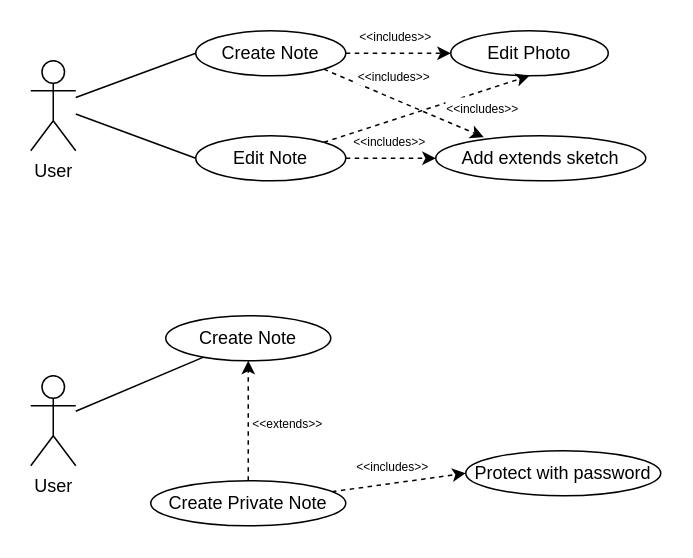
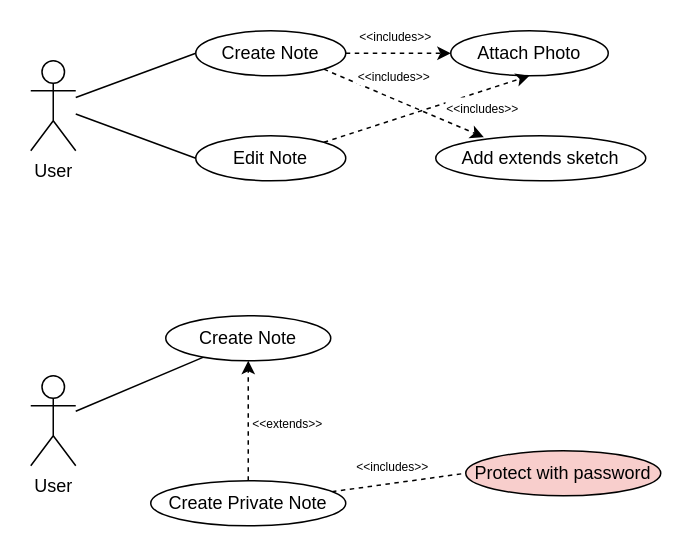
node "Edit Photo": label "Edit Photo" -> "Attach Photo"
edge "Edit Note" -> "Add extends sketch": removed, label "<<includes>>"
node "Protect with password": fillcolor #ffffff -> #f8cecc
edge "Create Private Note" -> "Protect with password": arrowhead classic -> none
